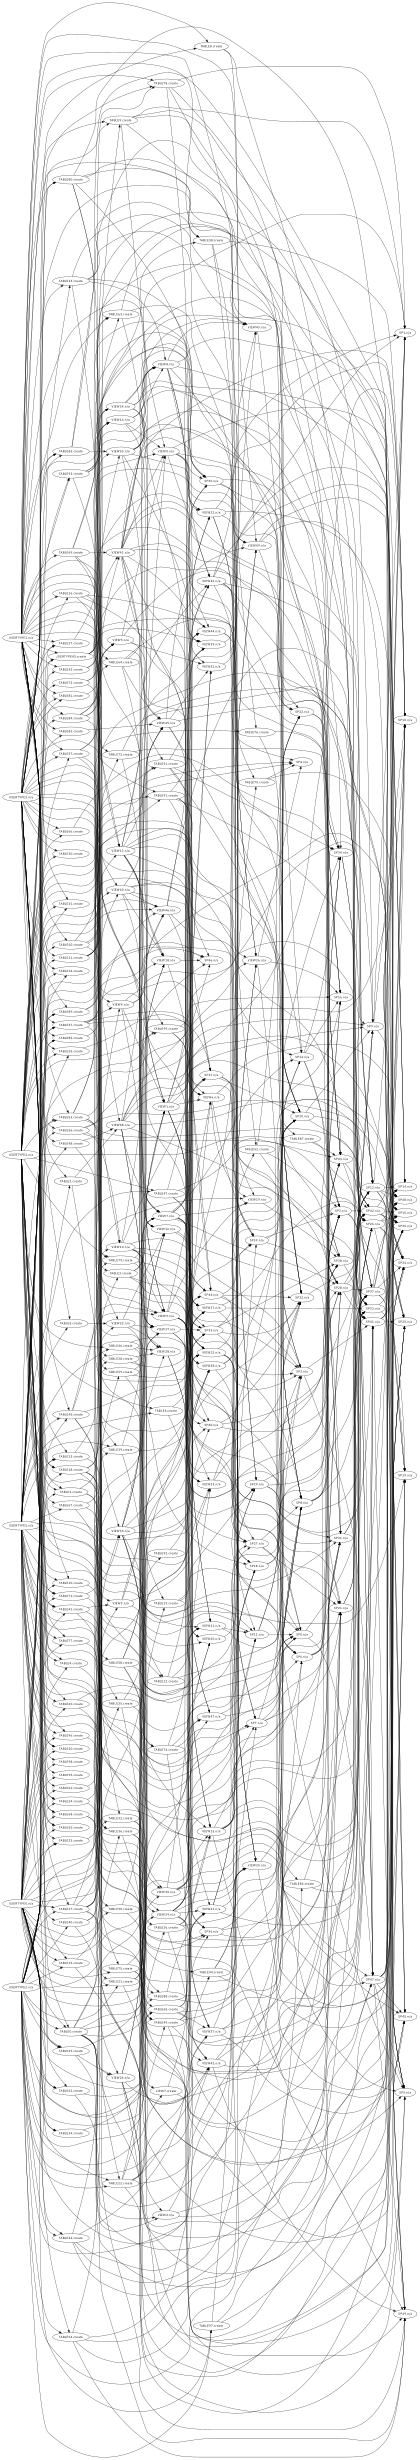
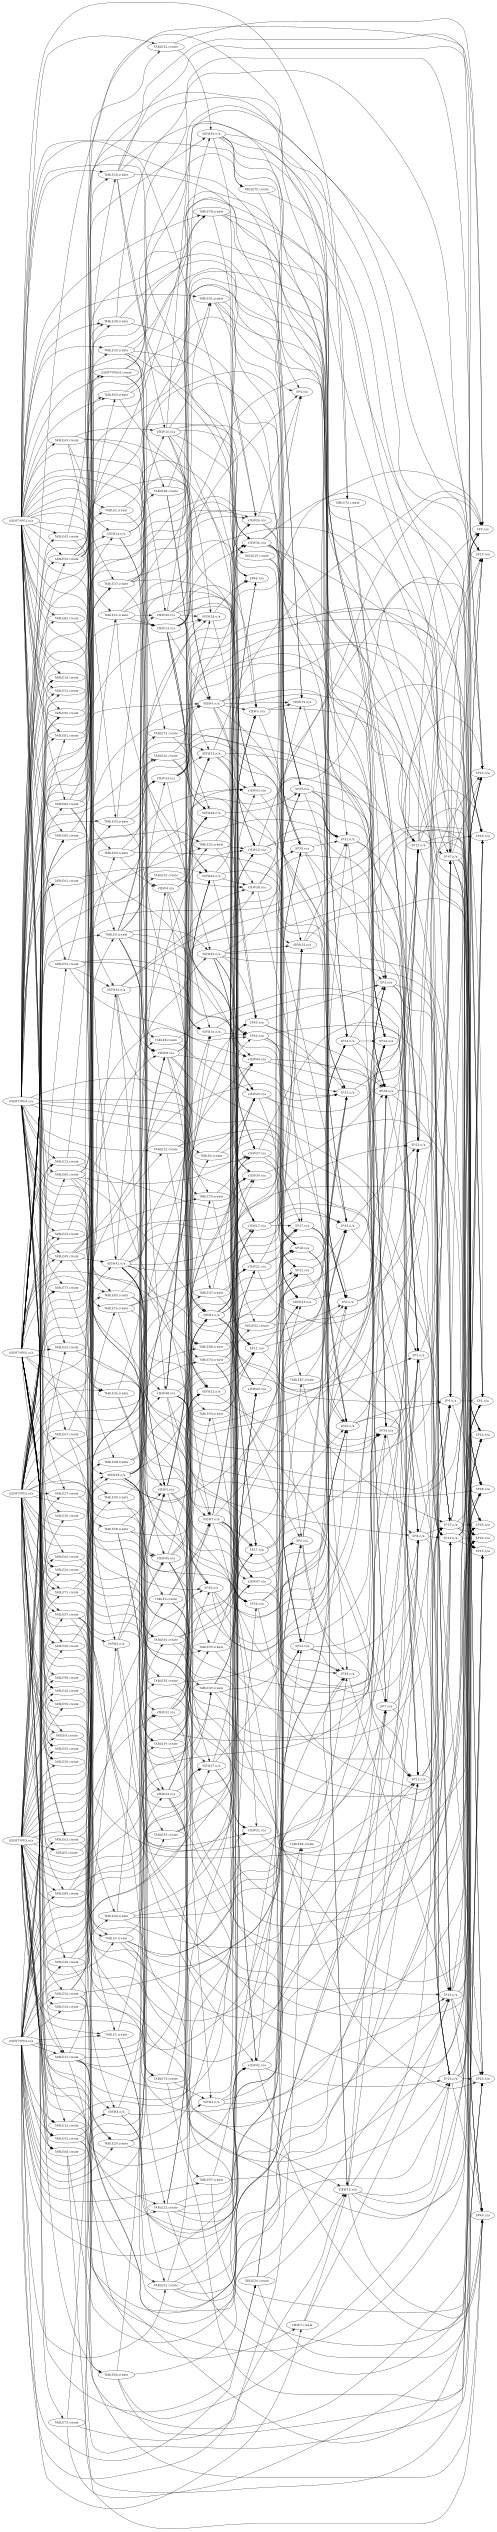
node "USERTYPE43.create": label "USERTYPE43.create" -> "TABLE43.create"
node "TABLE64.create": label "TABLE64.create" -> "USERTYPE64.create"
edge "TABLE79.create" -> "VIEW45.n/a": reversed
edge "VIEW13.n/a" -> "VIEW25.n/a": now "VIEW13.n/a" -> "VIEW21.n/a"
edge "SP7.n/a" -> "SP31.n/a": reversed
